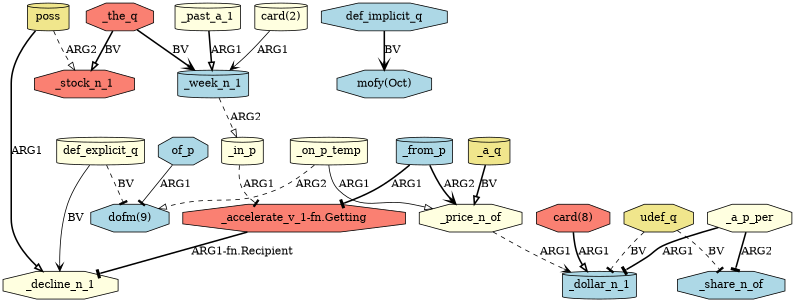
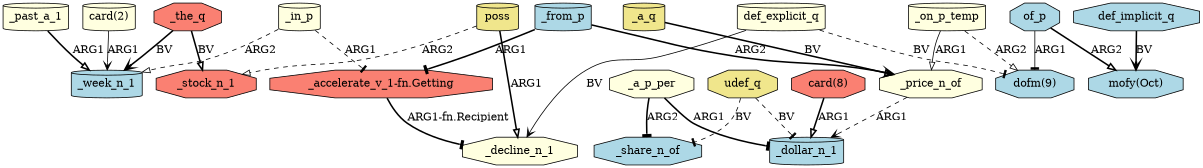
edge "of_p" -> "mofy(Oct)": added, label "ARG2"
edge "_week_n_1" -> "_in_p": reversed
